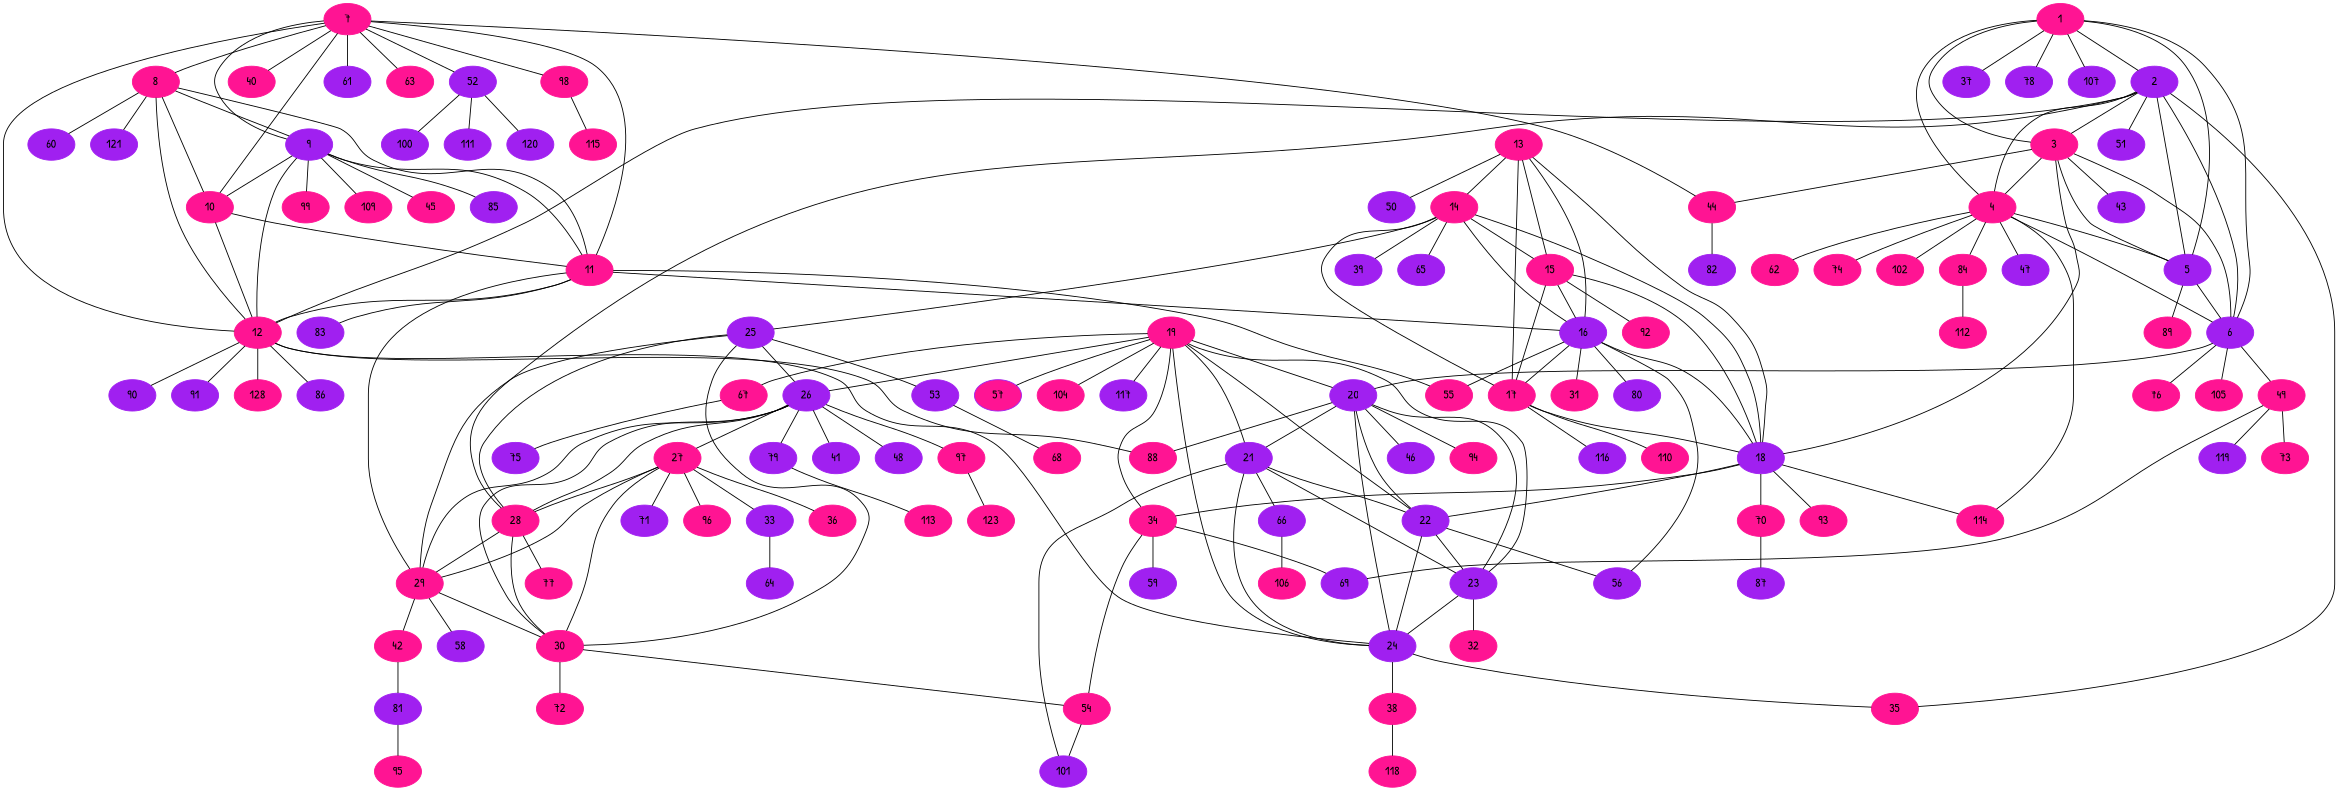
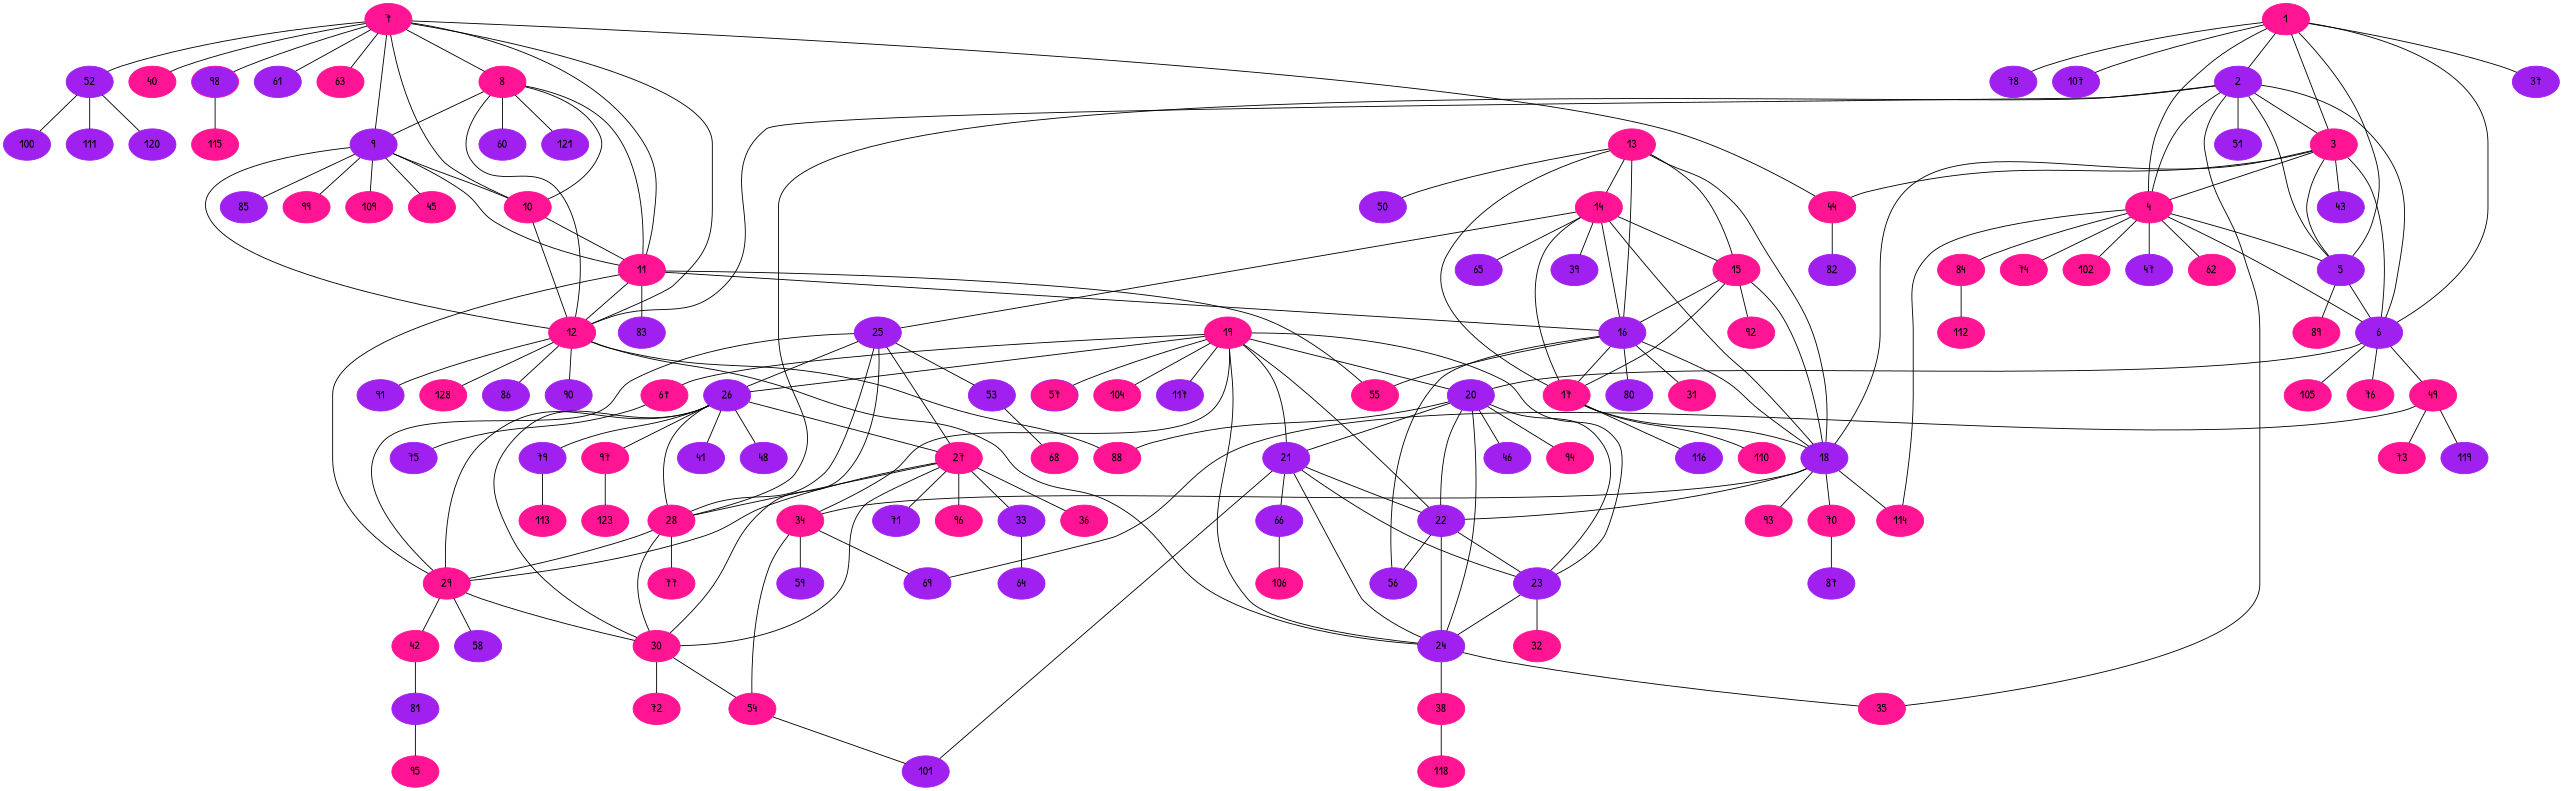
node "98": fillcolor deeppink -> purple
edge "25" -- "27": added
